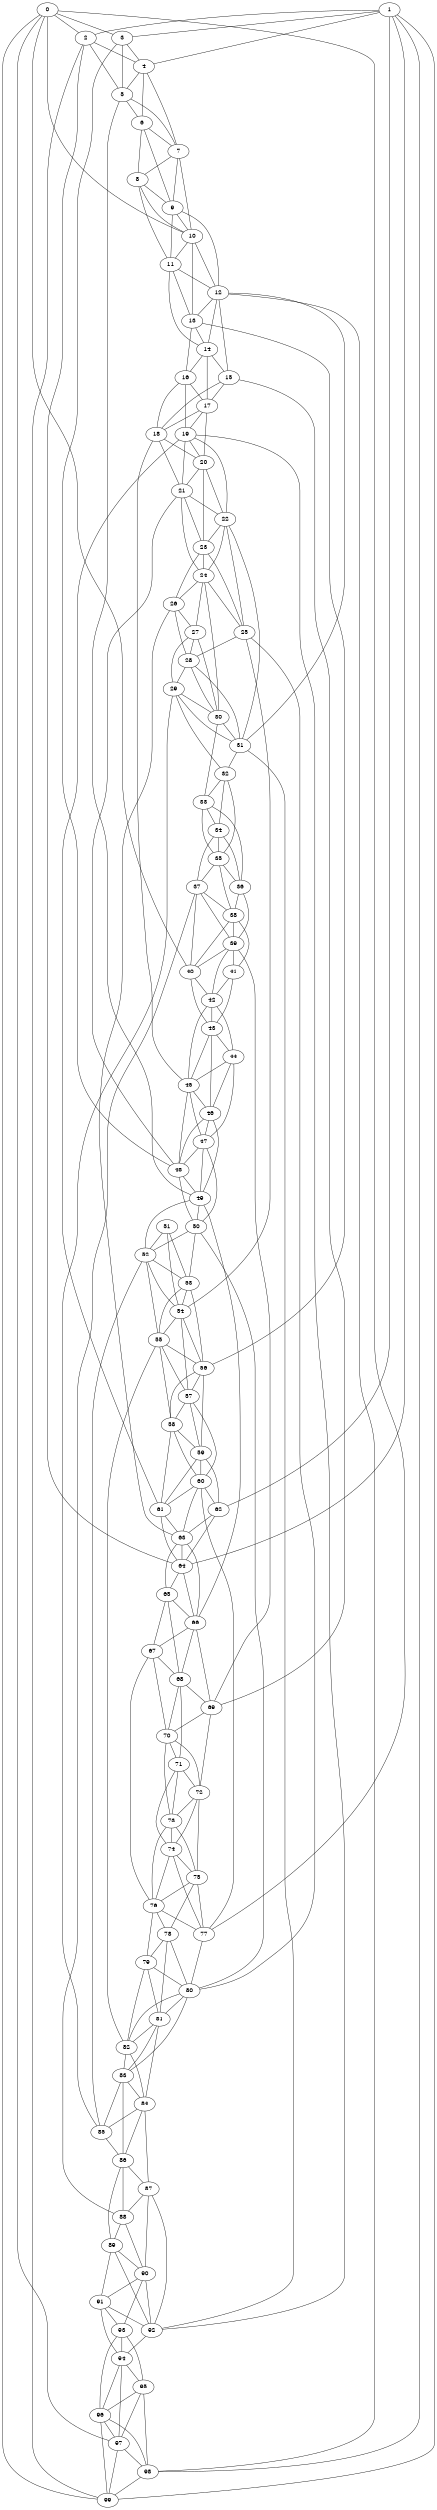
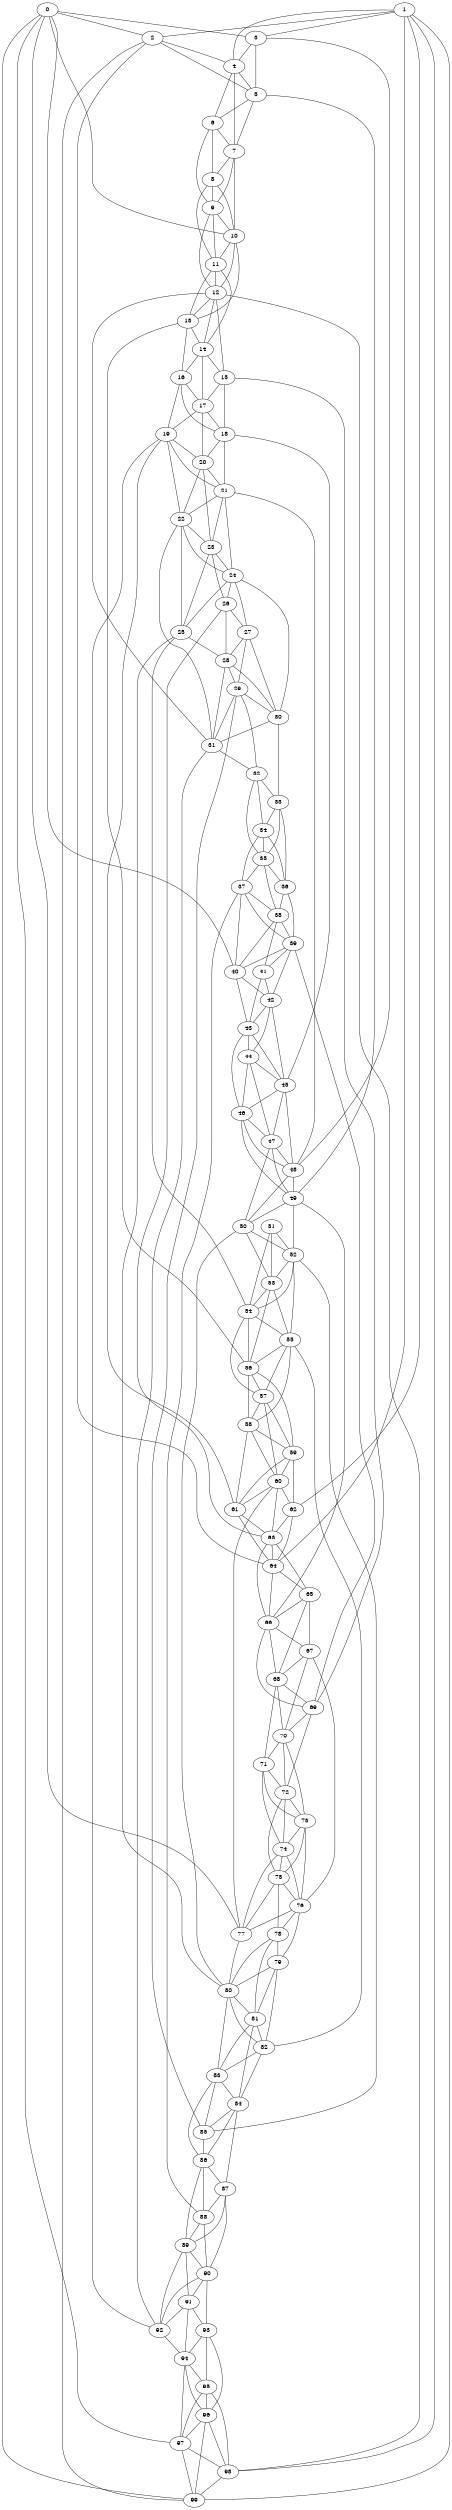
edge "87" -- "92": now "87" -- "89"
